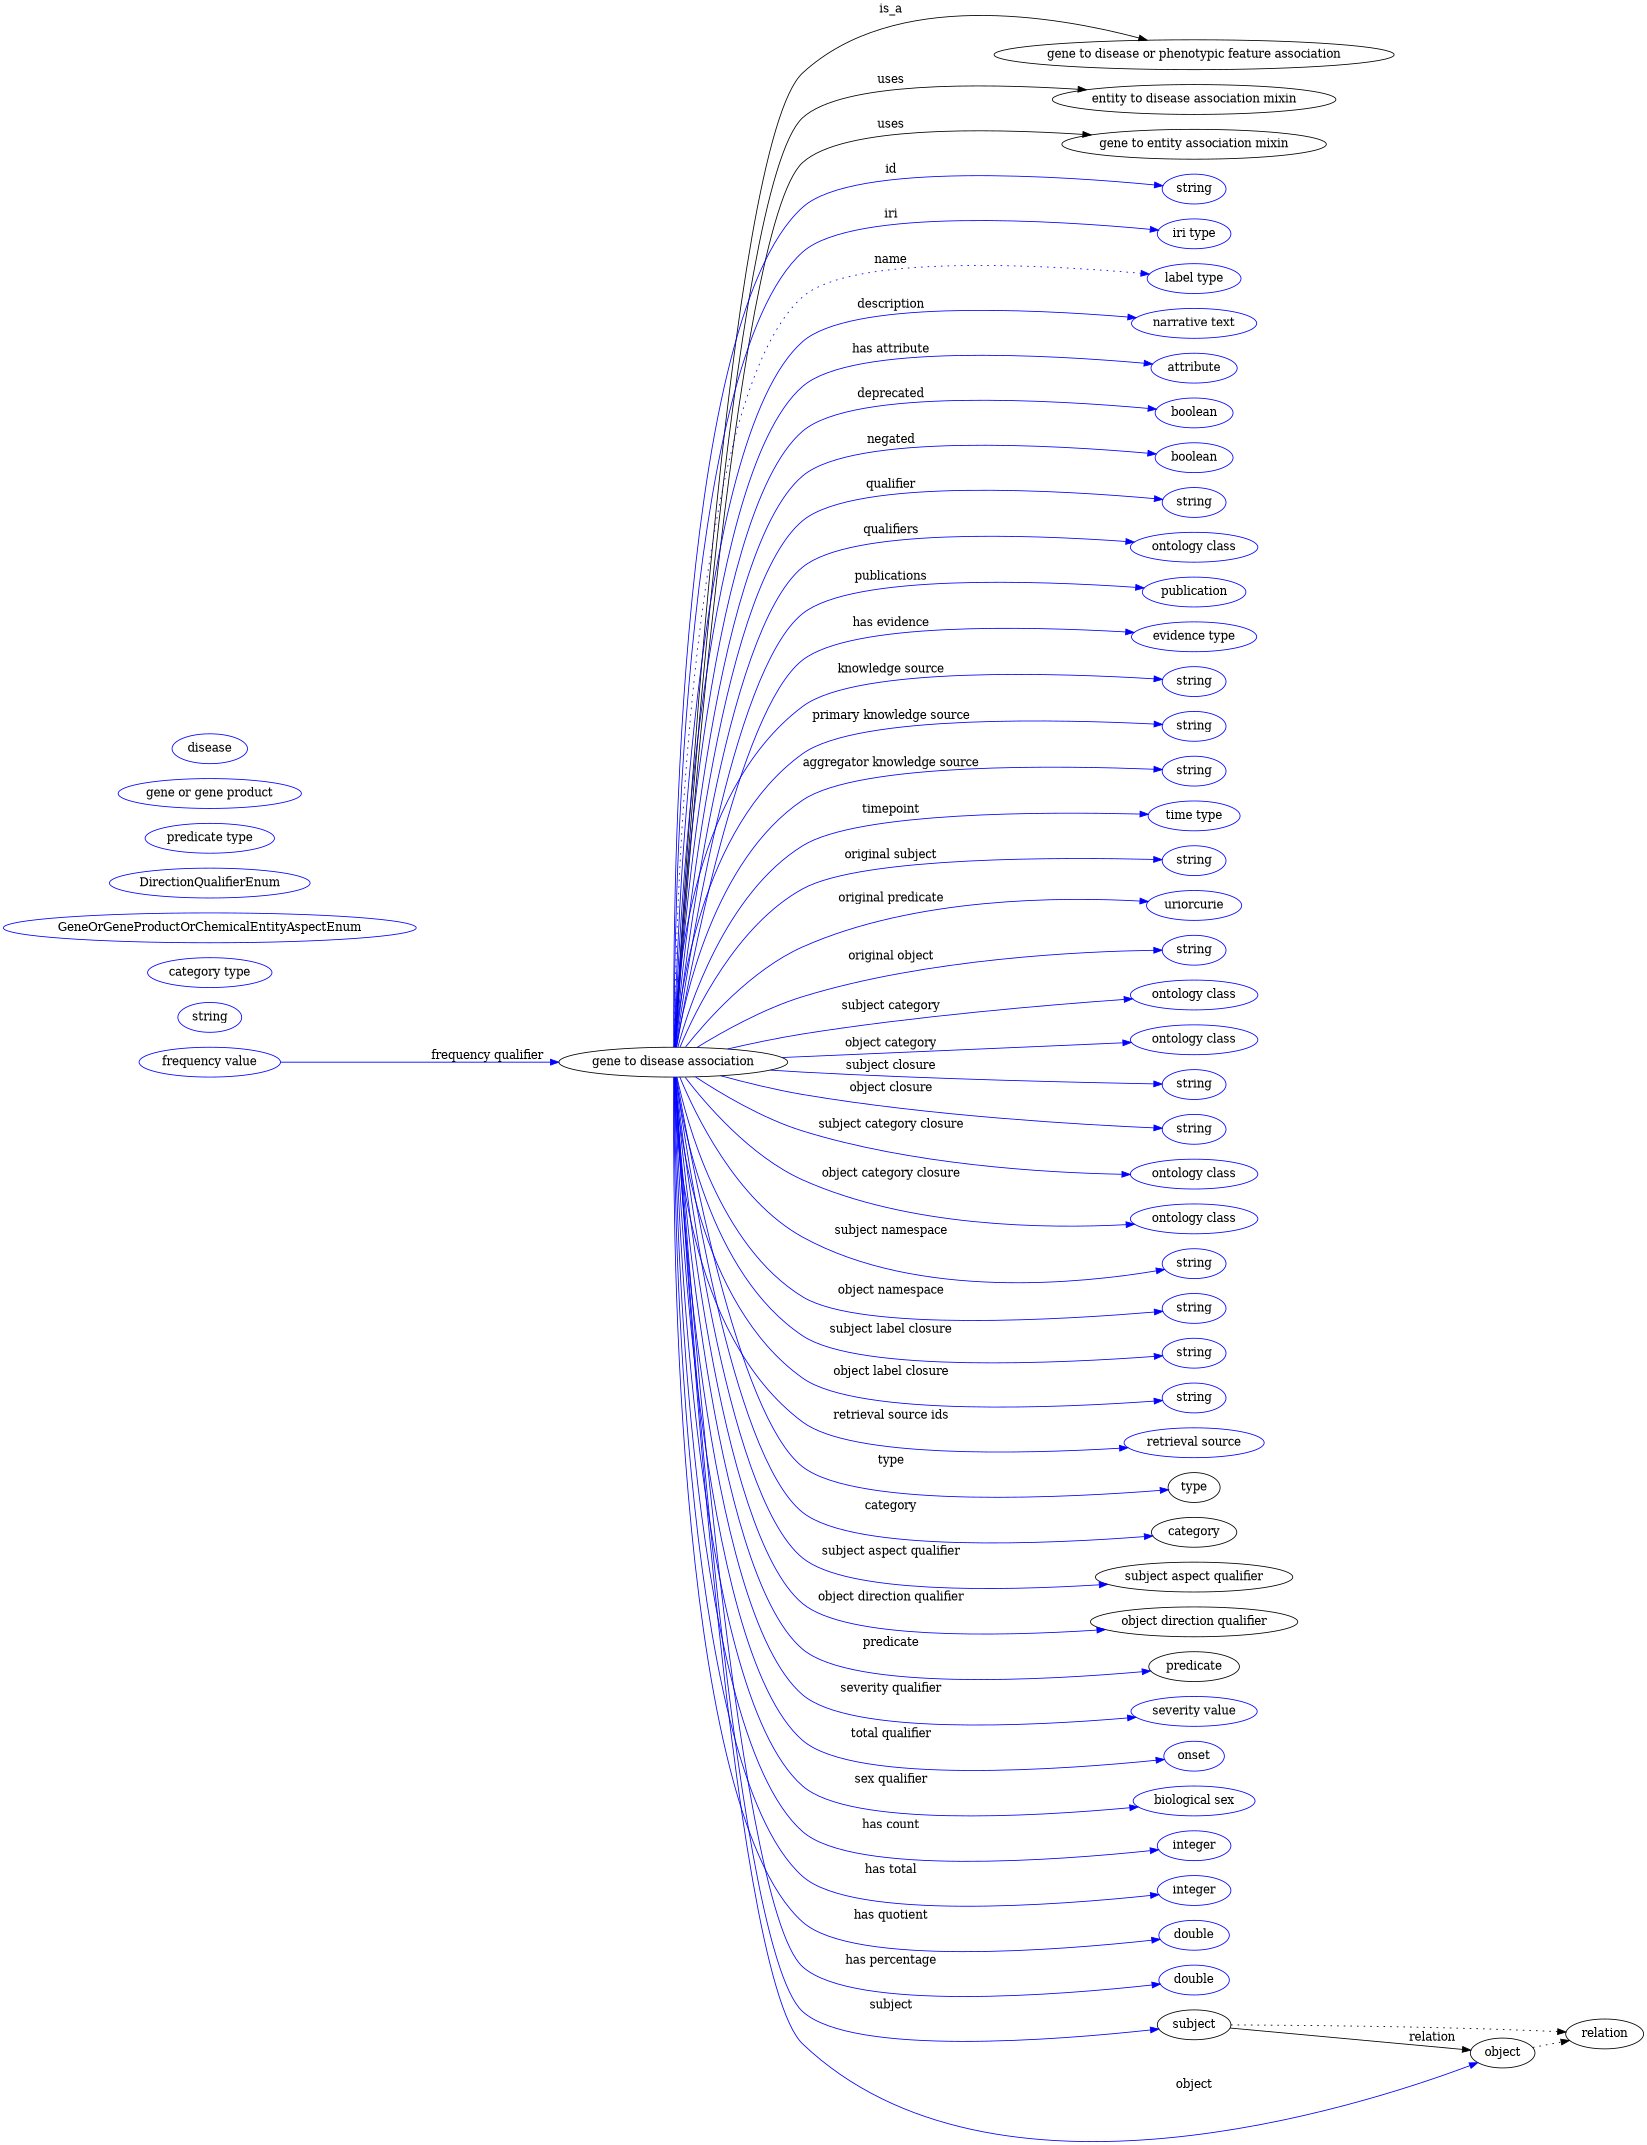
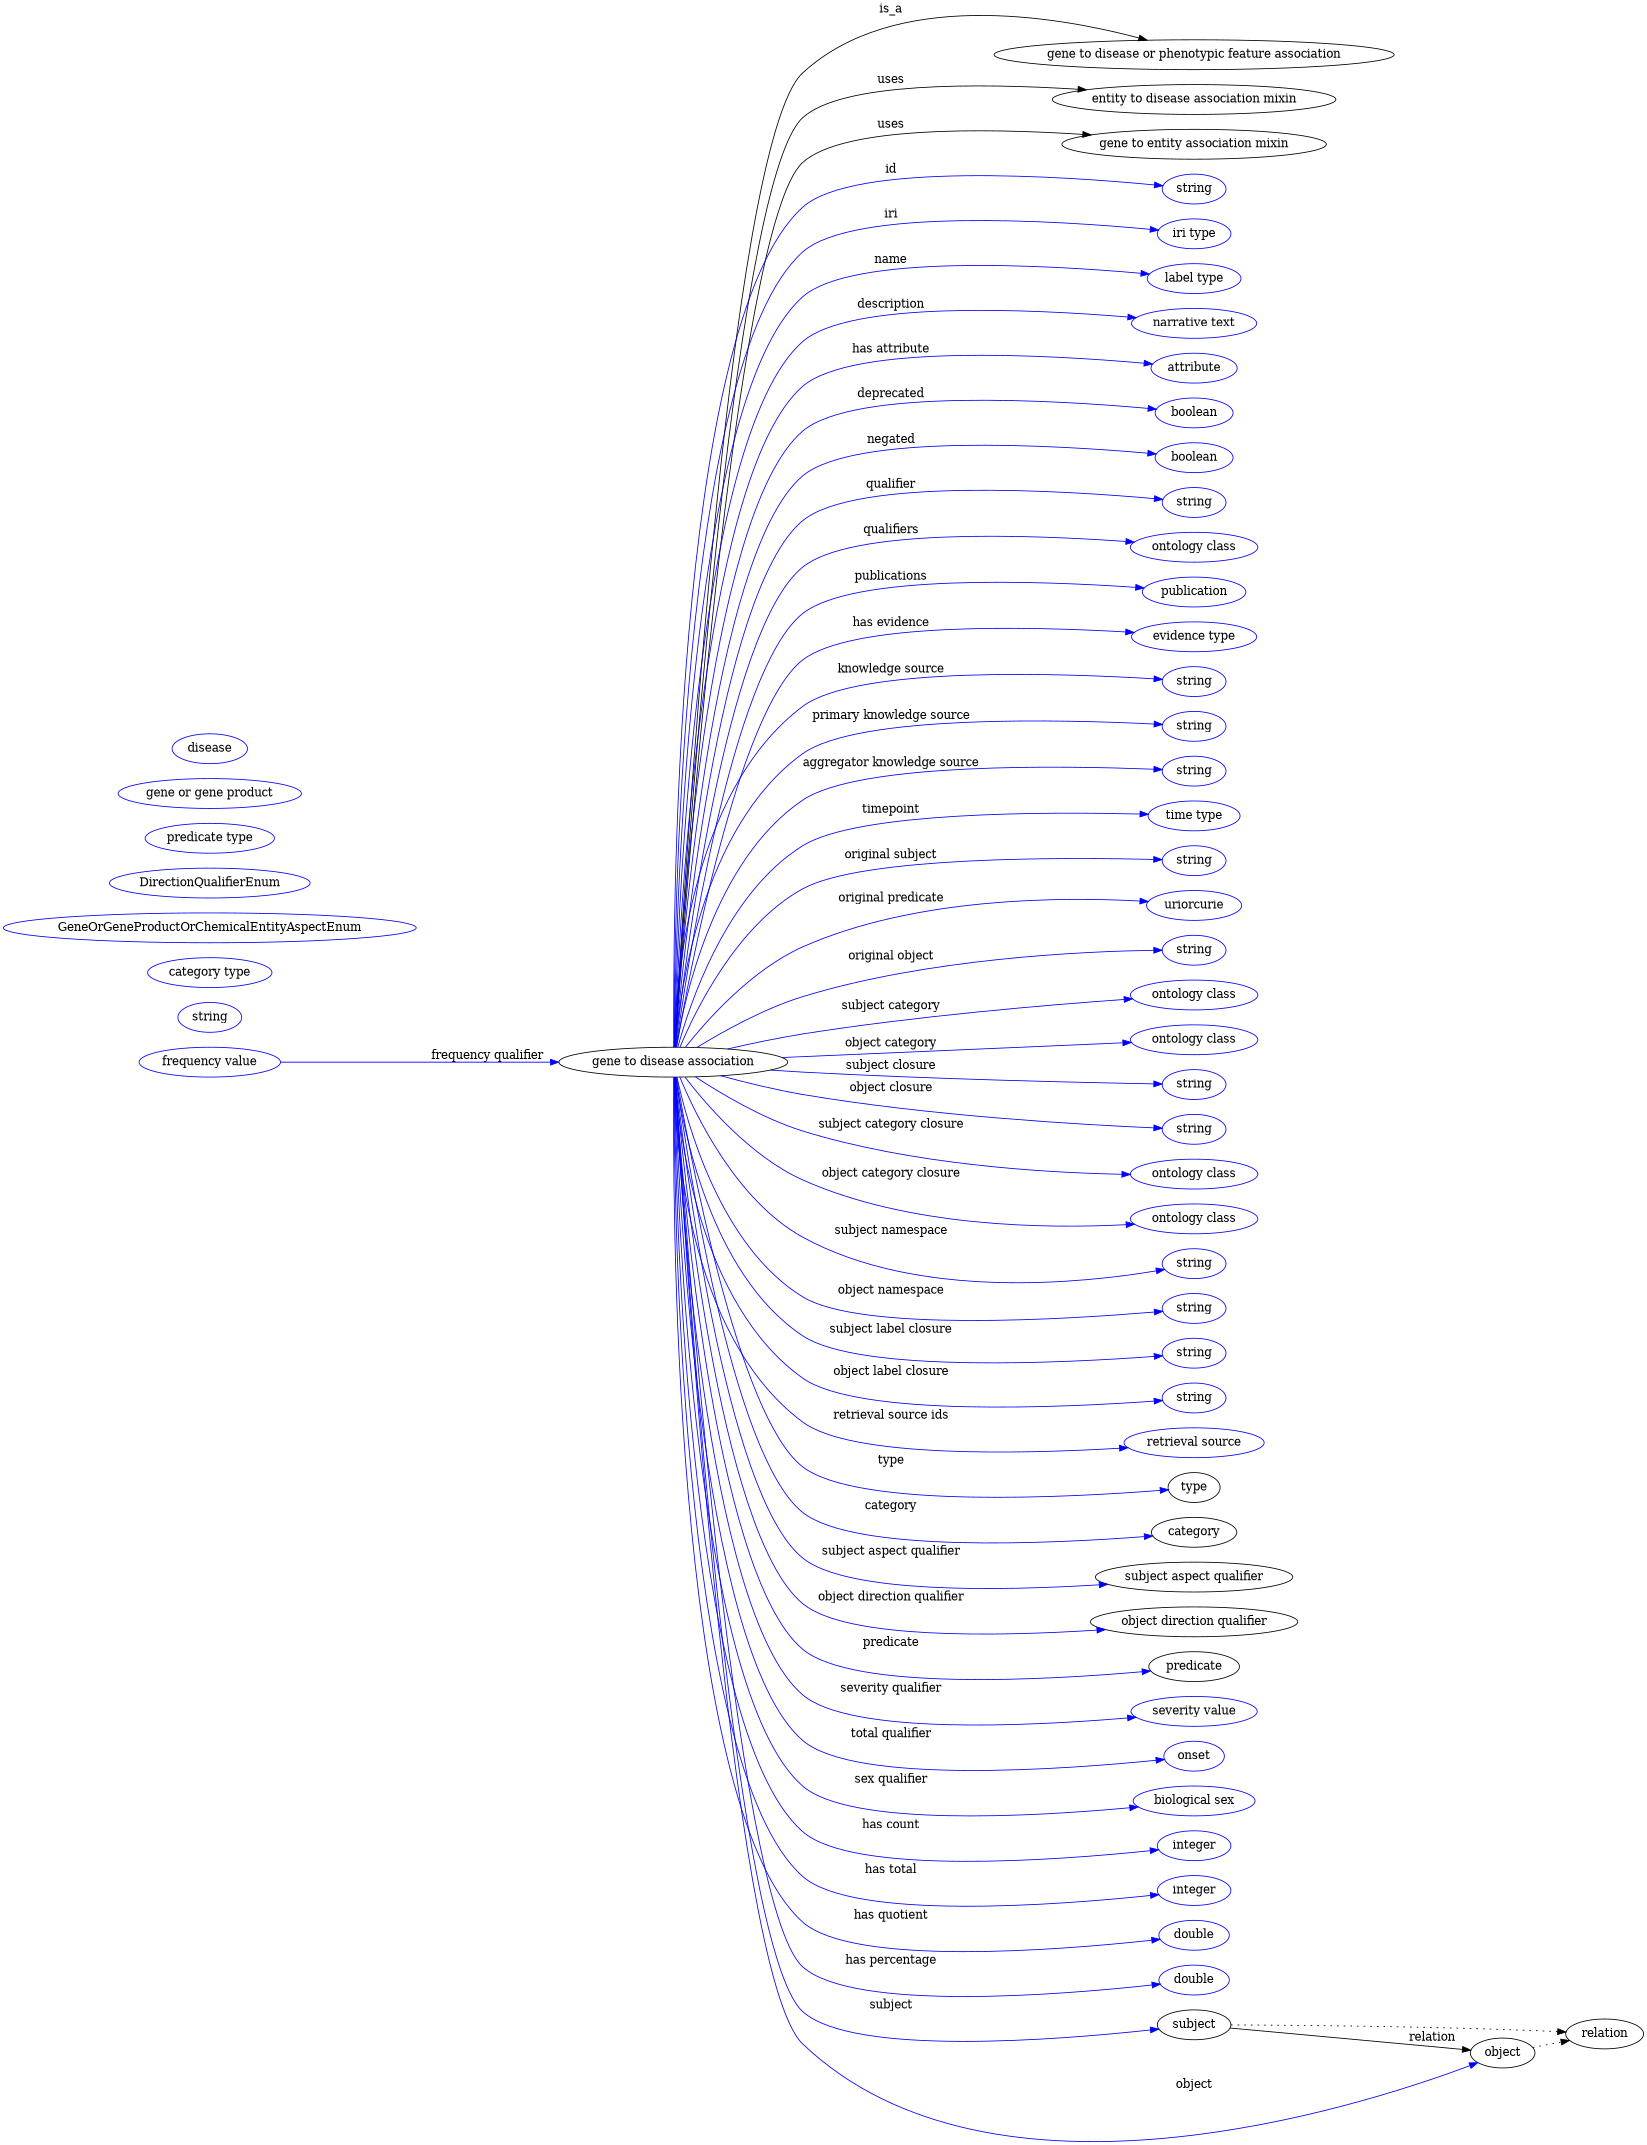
edge "gene to disease association" -> "label type": style dotted -> solid
